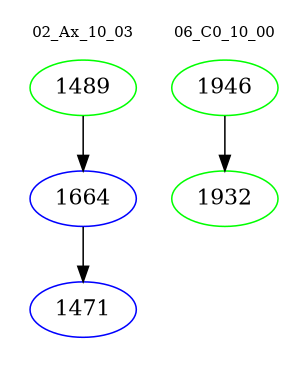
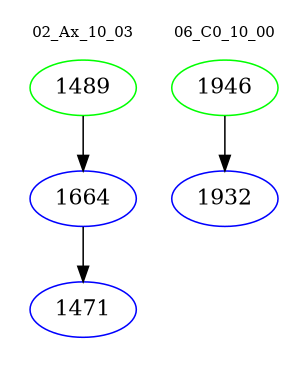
node "1932": color green -> blue
